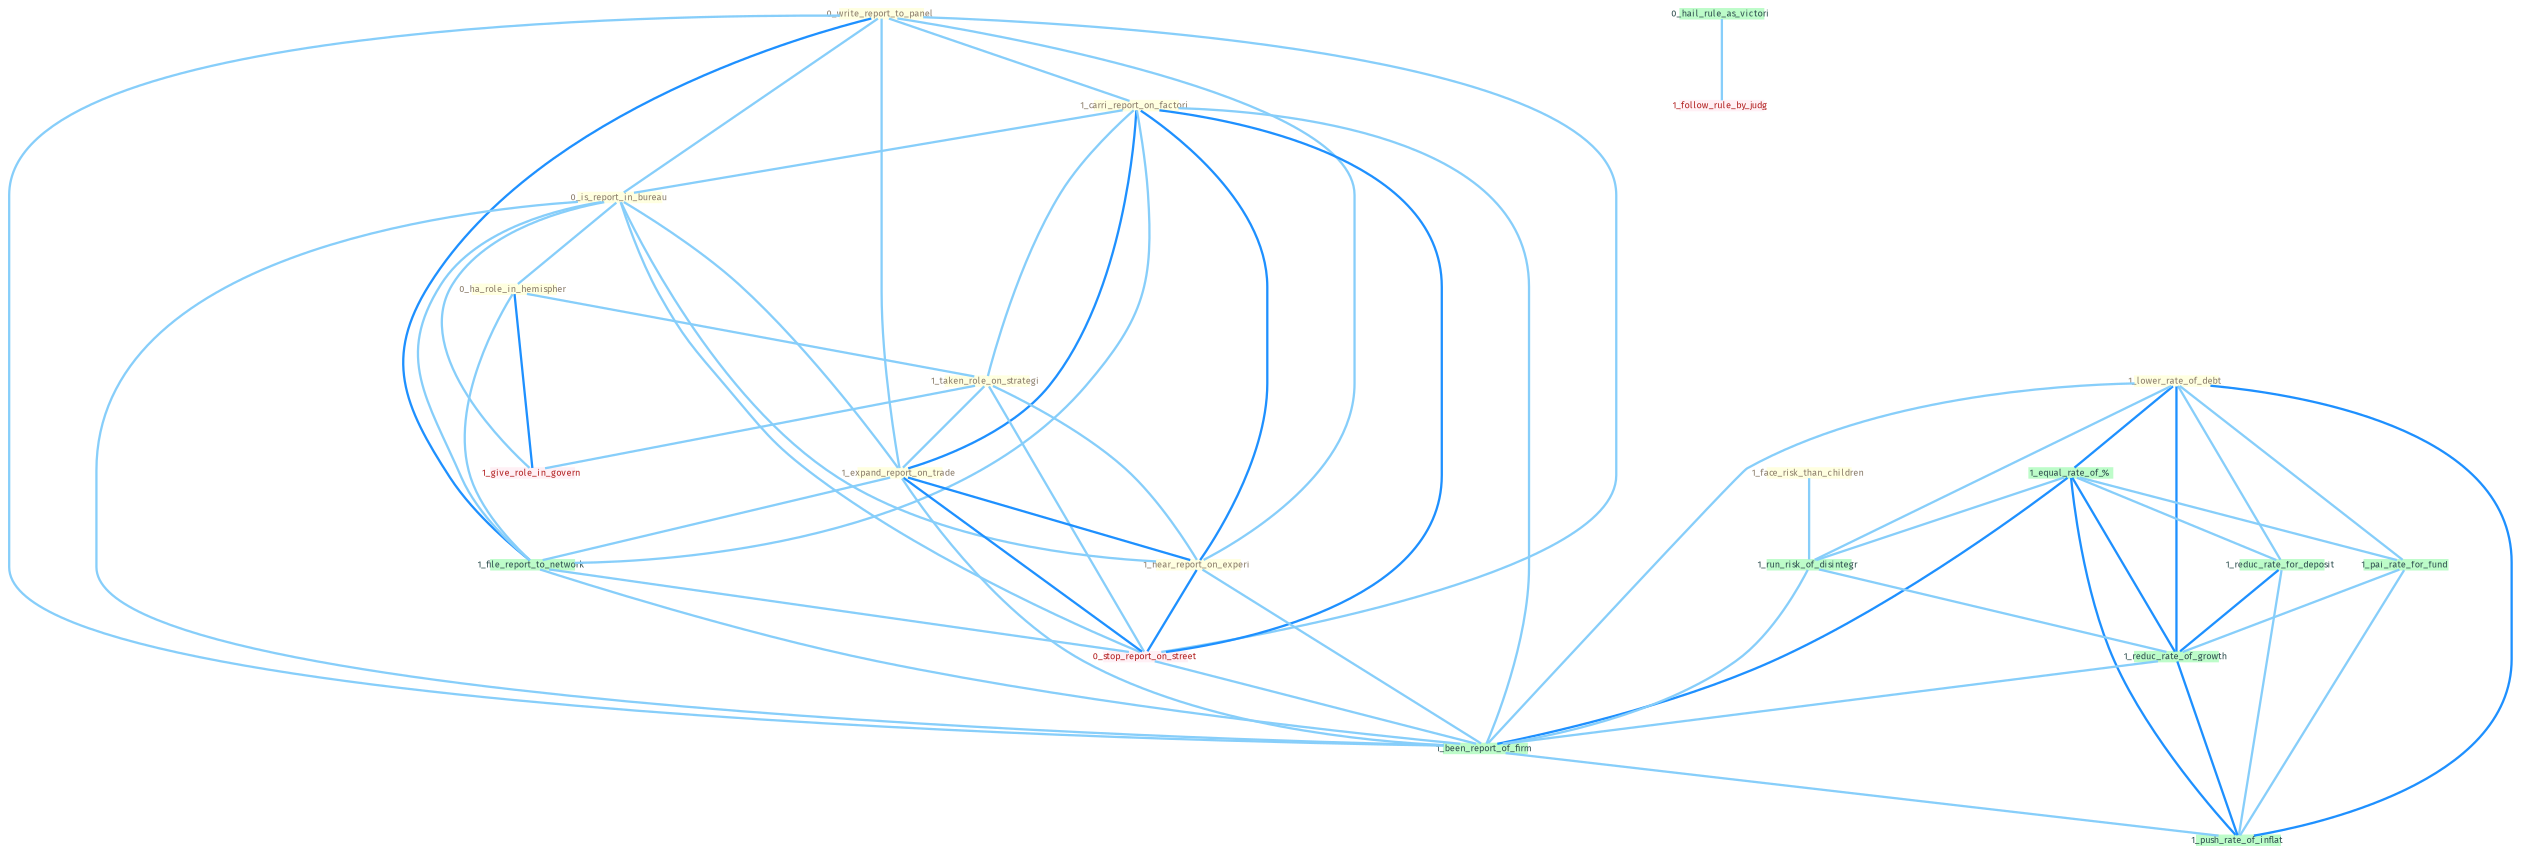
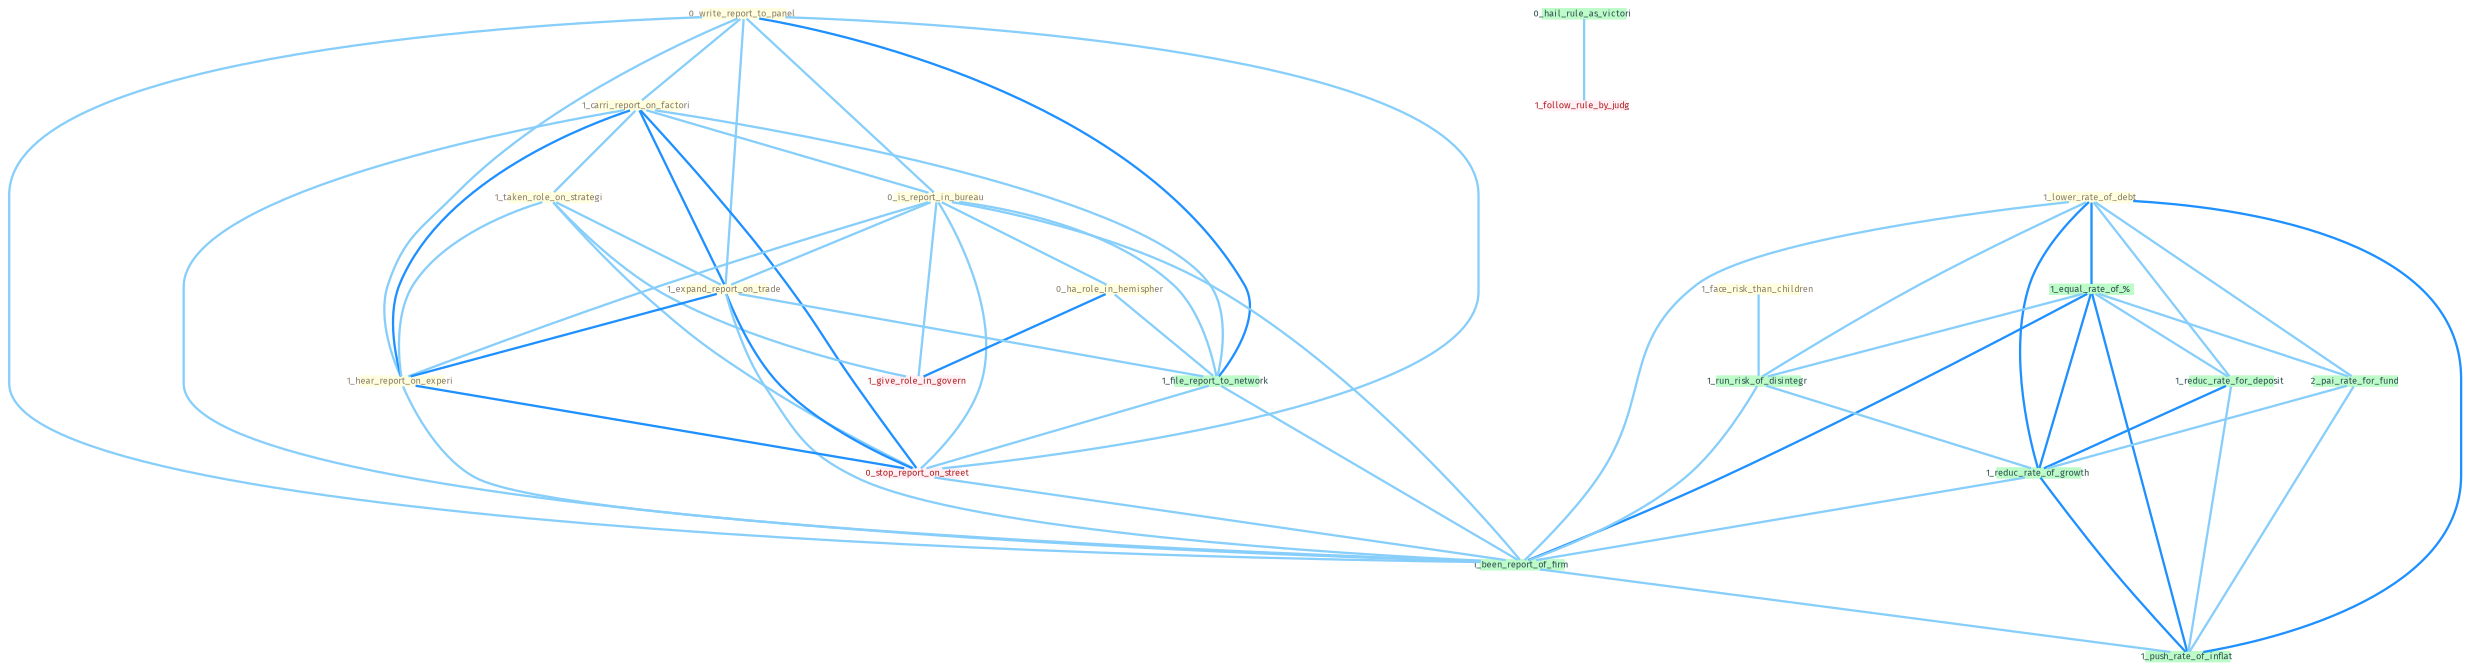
edge "0_ha_role_in_hemispher" -- "1_taken_role_on_strategi": removed
node "1_pai_rate_for_fund": label "1_pai_rate_for_fund" -> "2_pai_rate_for_fund"
